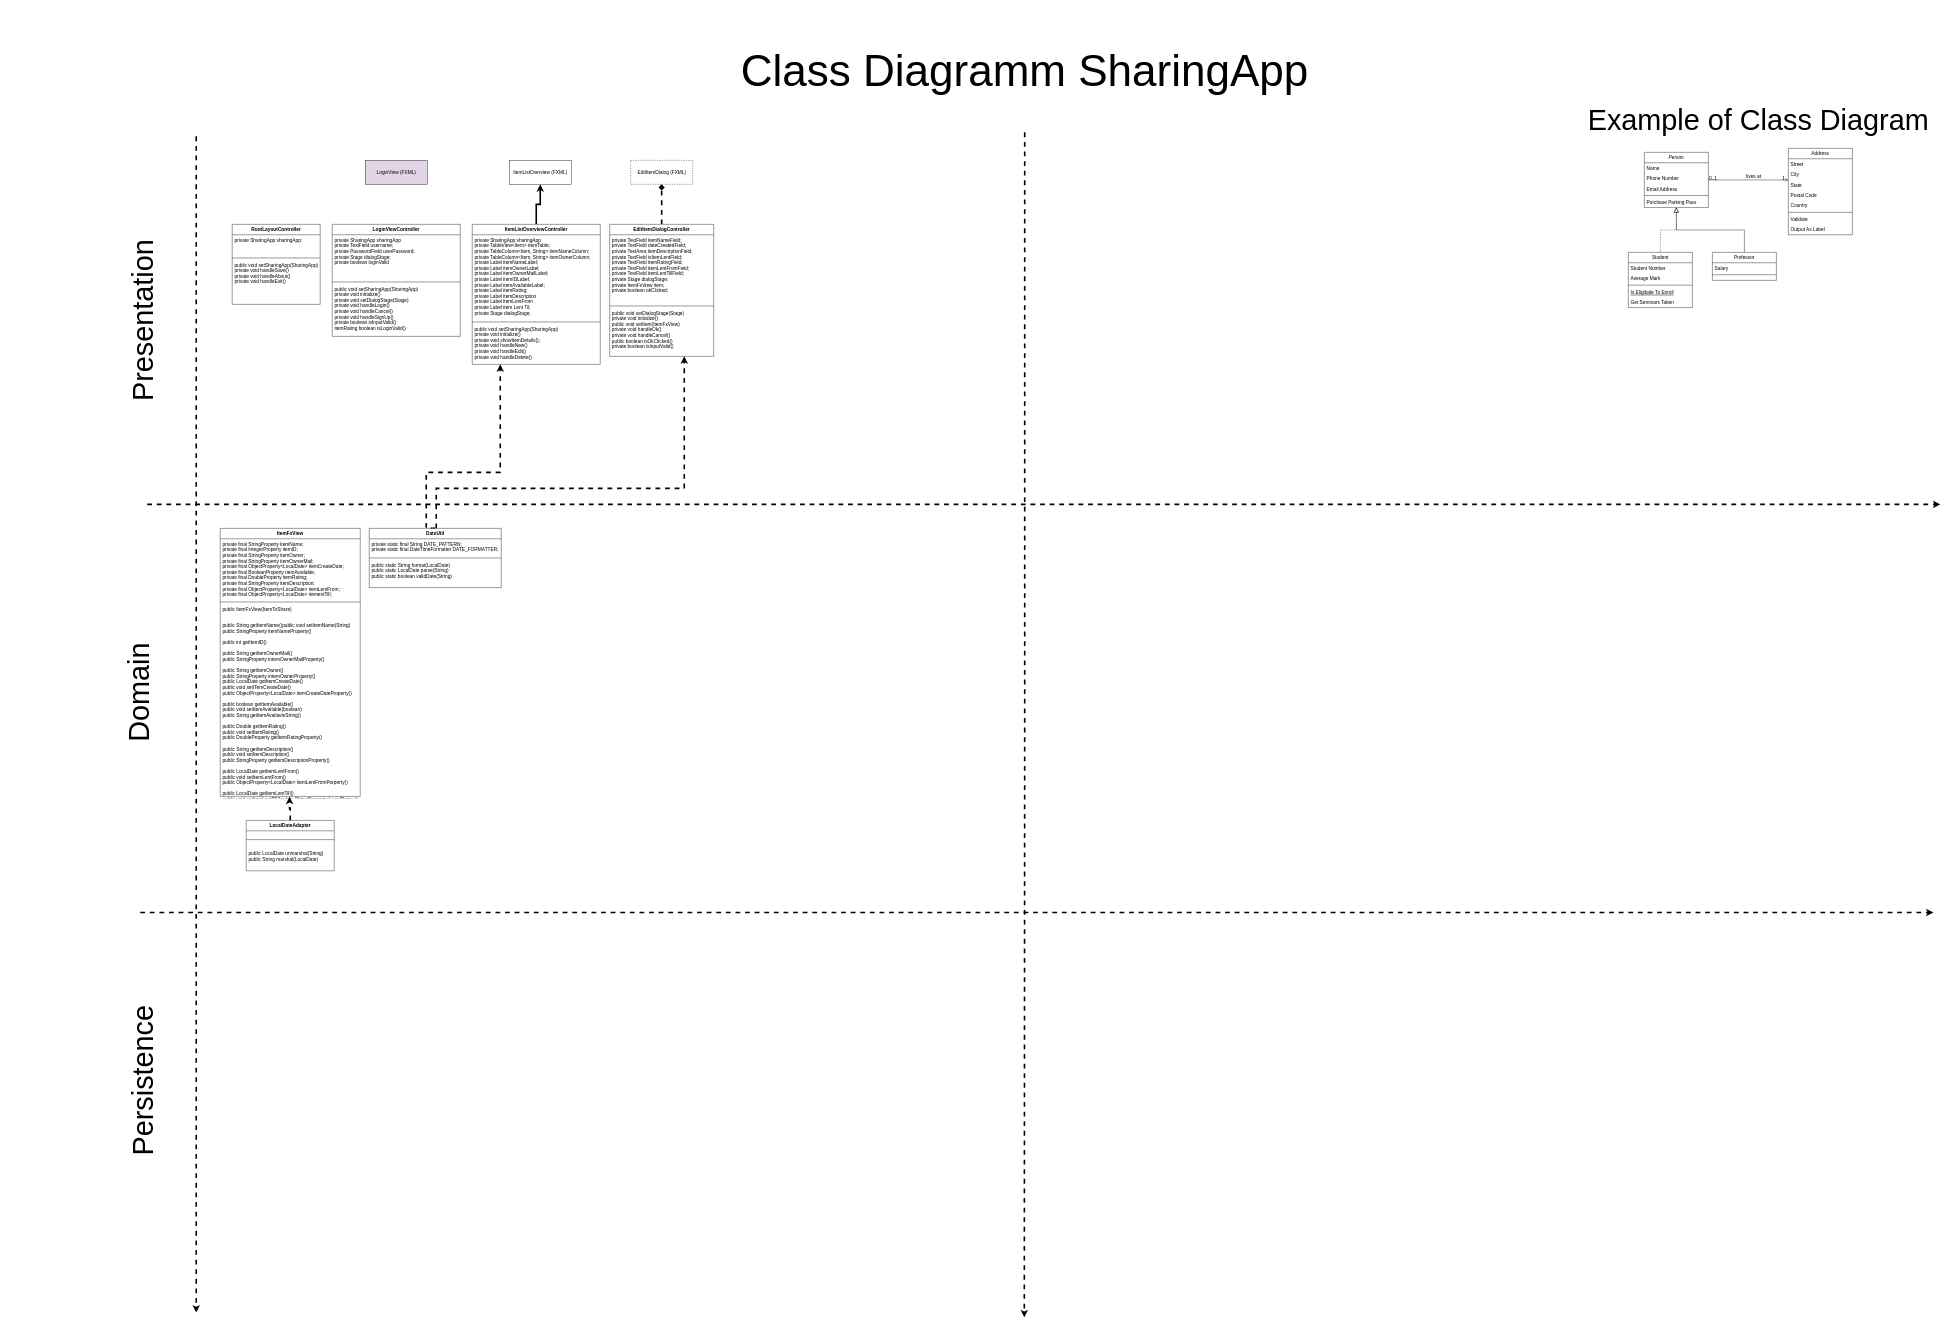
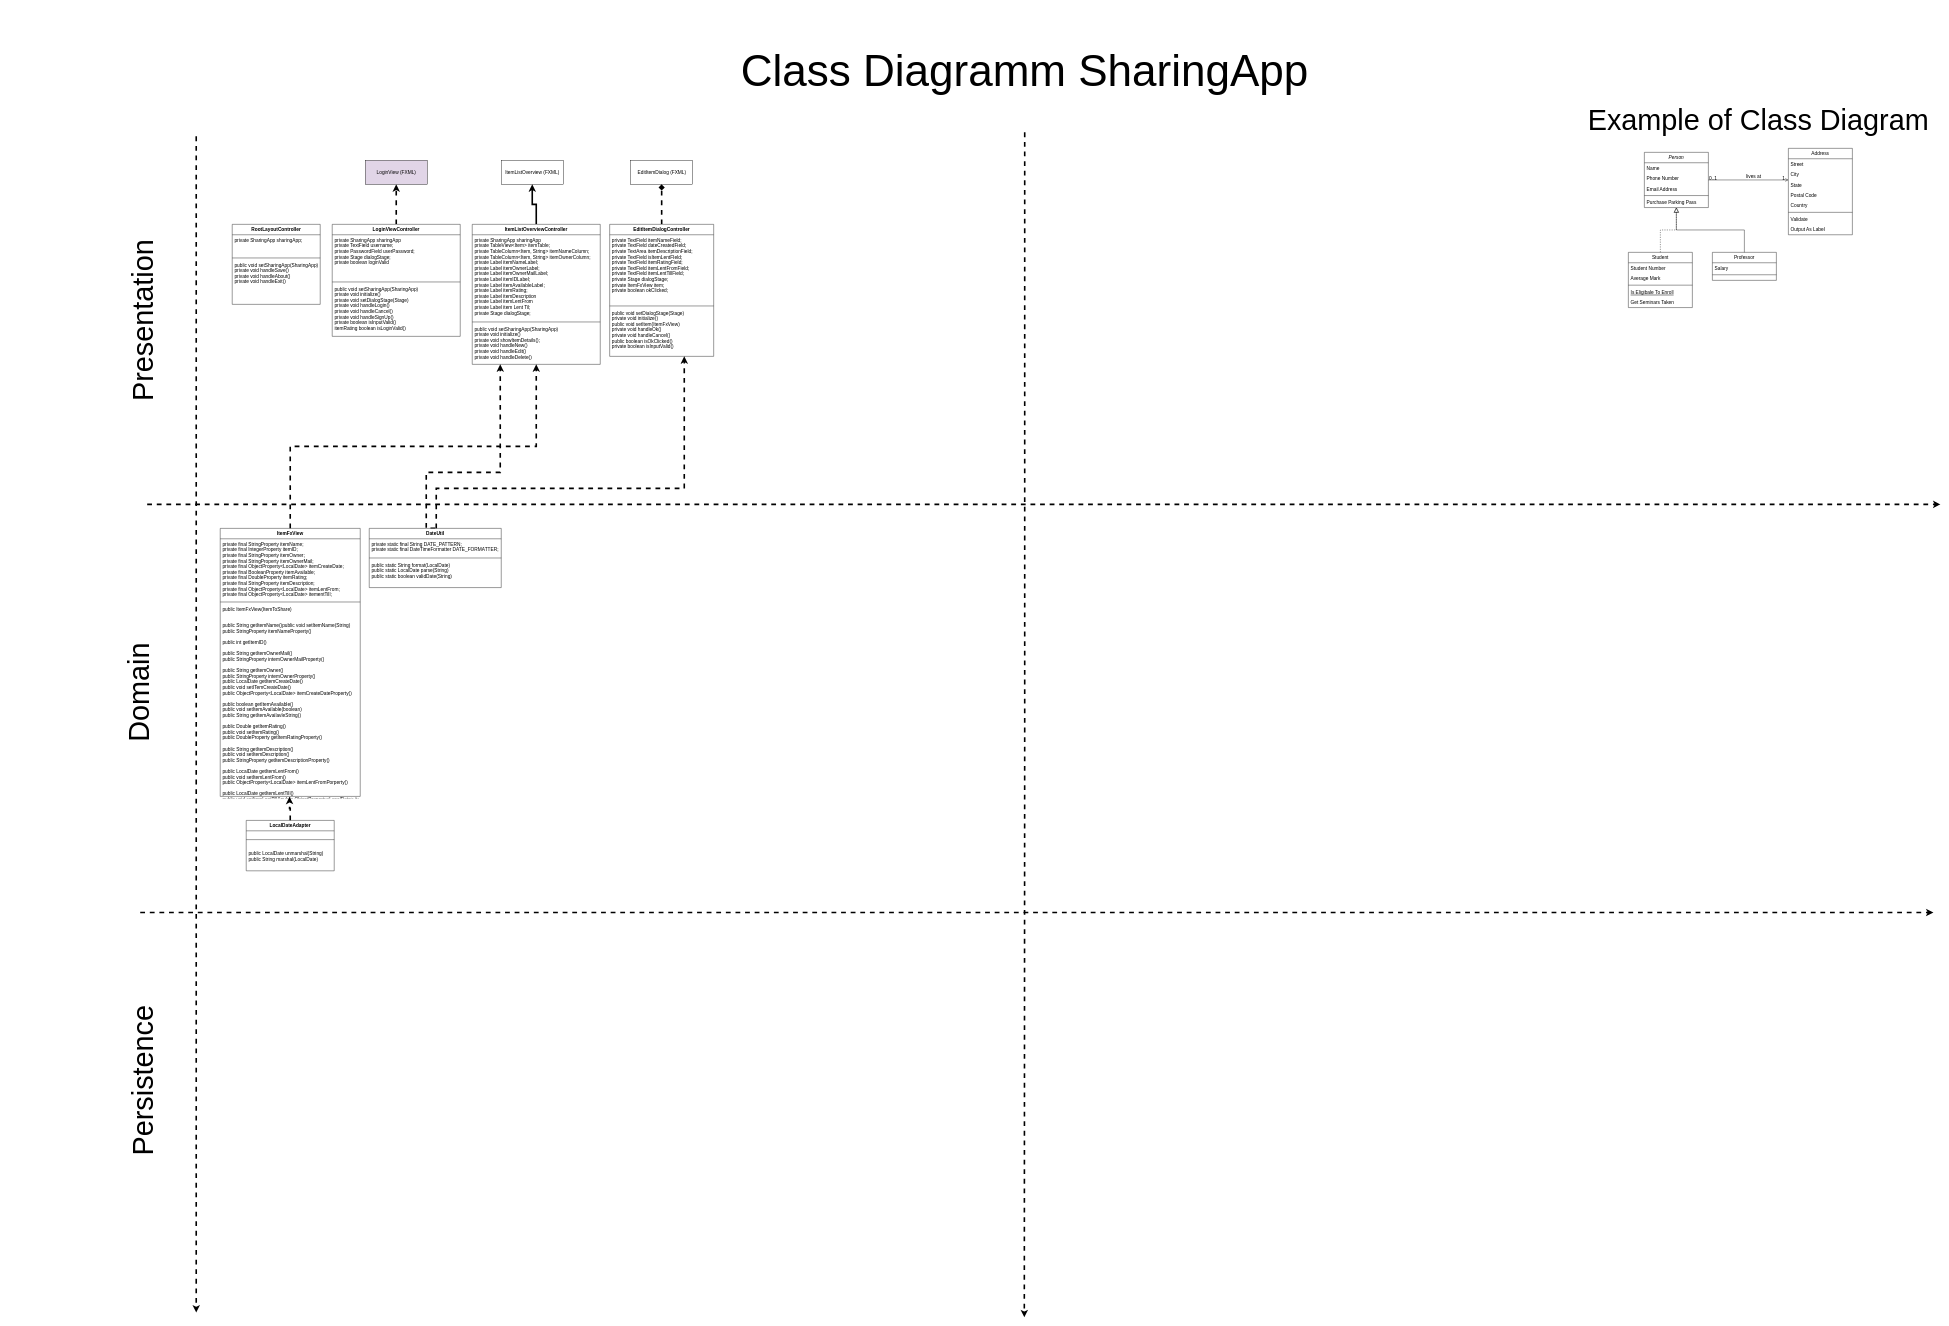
node "ItemListOverview (FXML)": moved (540, 172) -> (532, 172)
node "EditItemDialog (FXML)": style dashed -> solid
edge "LoginViewController" -> "LoginView (FXML)": added
edge "ItemFxView" -> "public void setSharingApp(SharingApp) private void initialize() private void showItemDetails(); private void handleNew() private void handleEdit() private void handleDelete()": added
